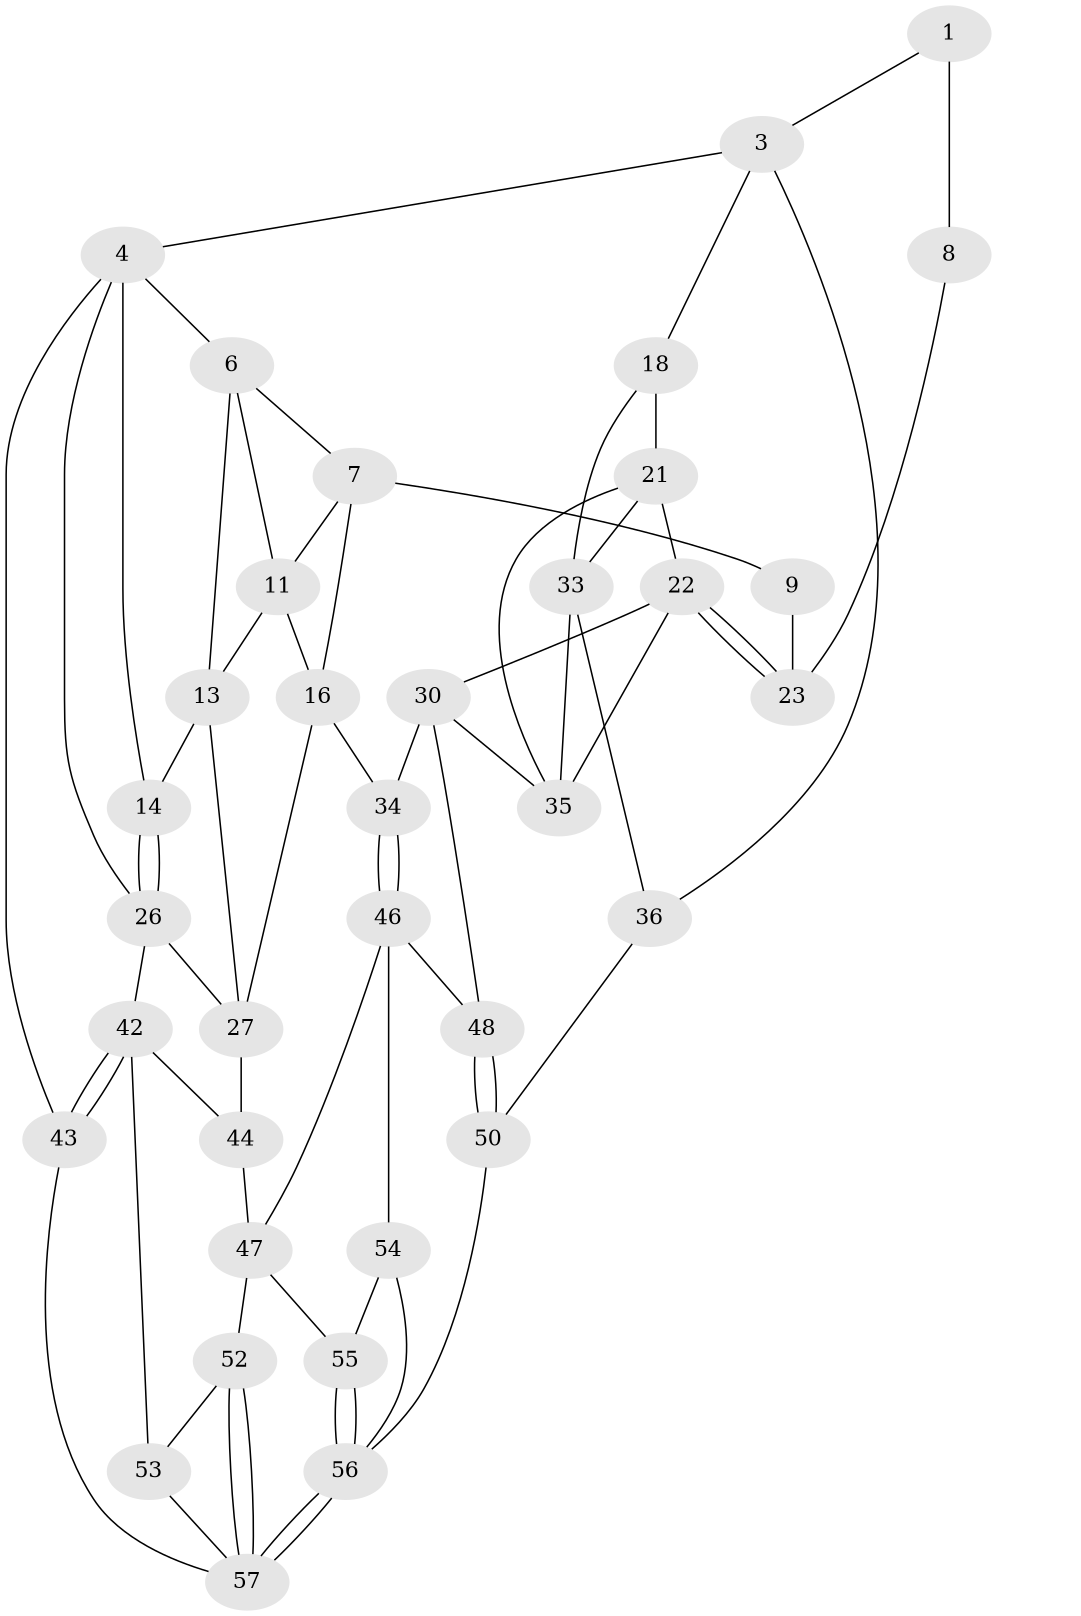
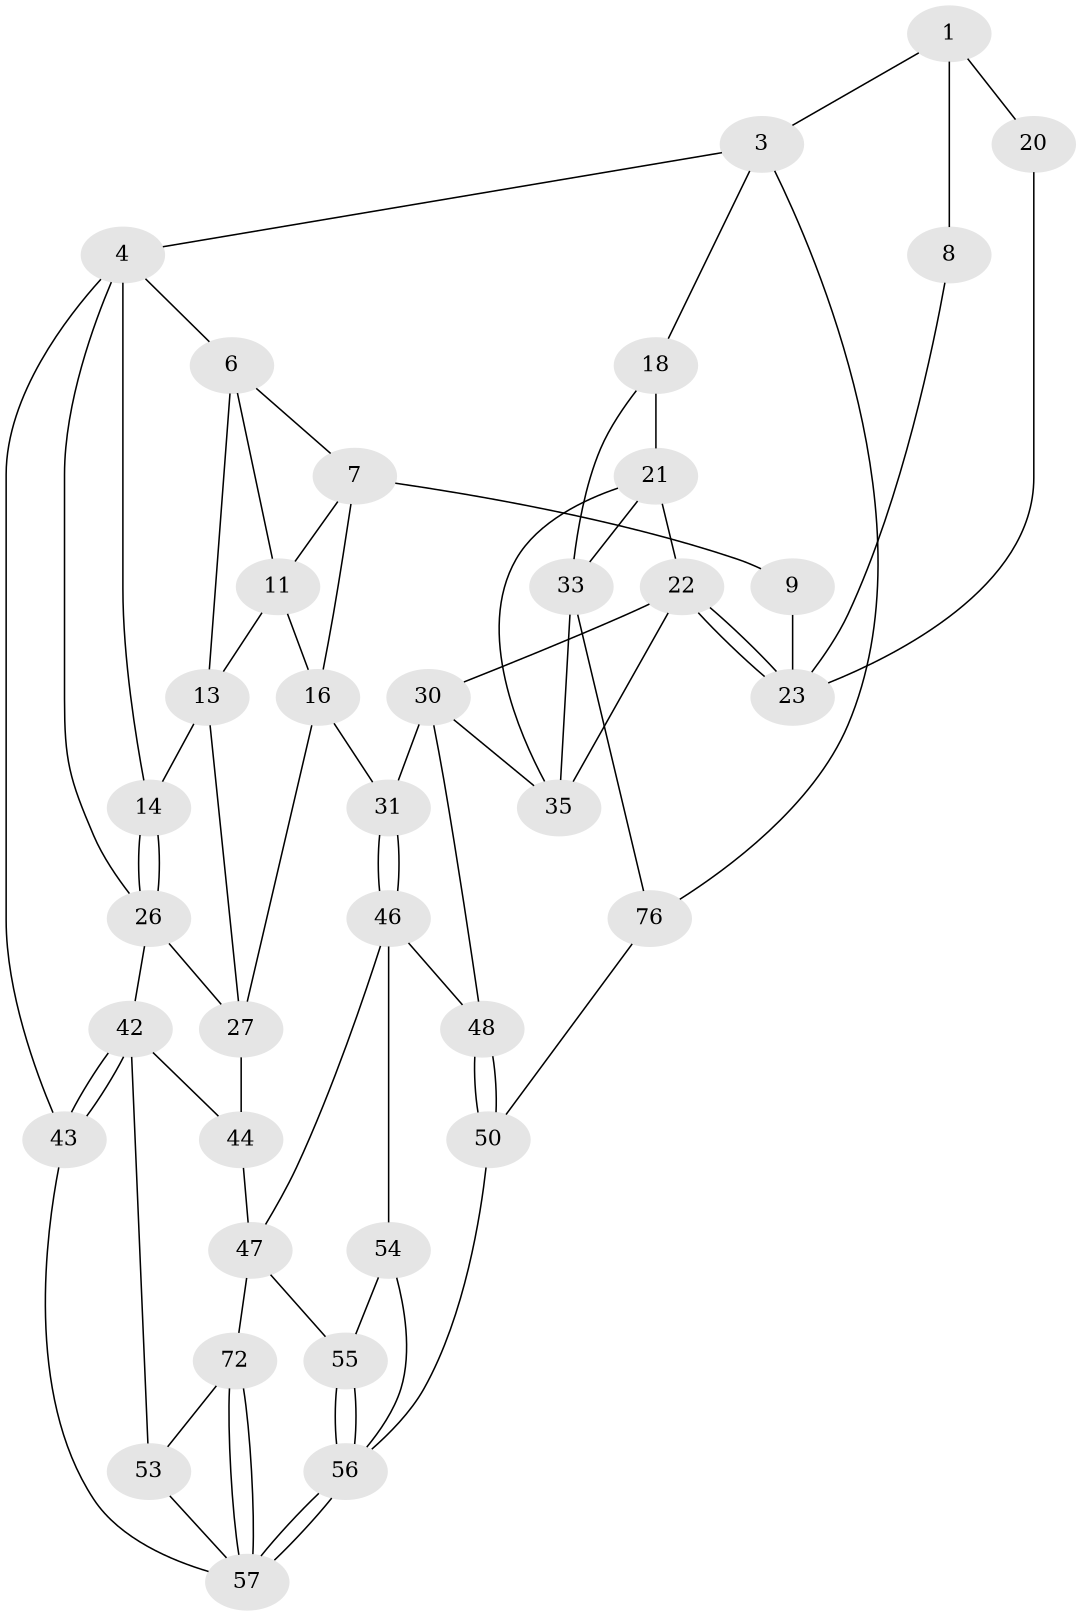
node "20": added
node "34": label "34" -> "31"
node "36": label "36" -> "76"
node "52": label "52" -> "72"
